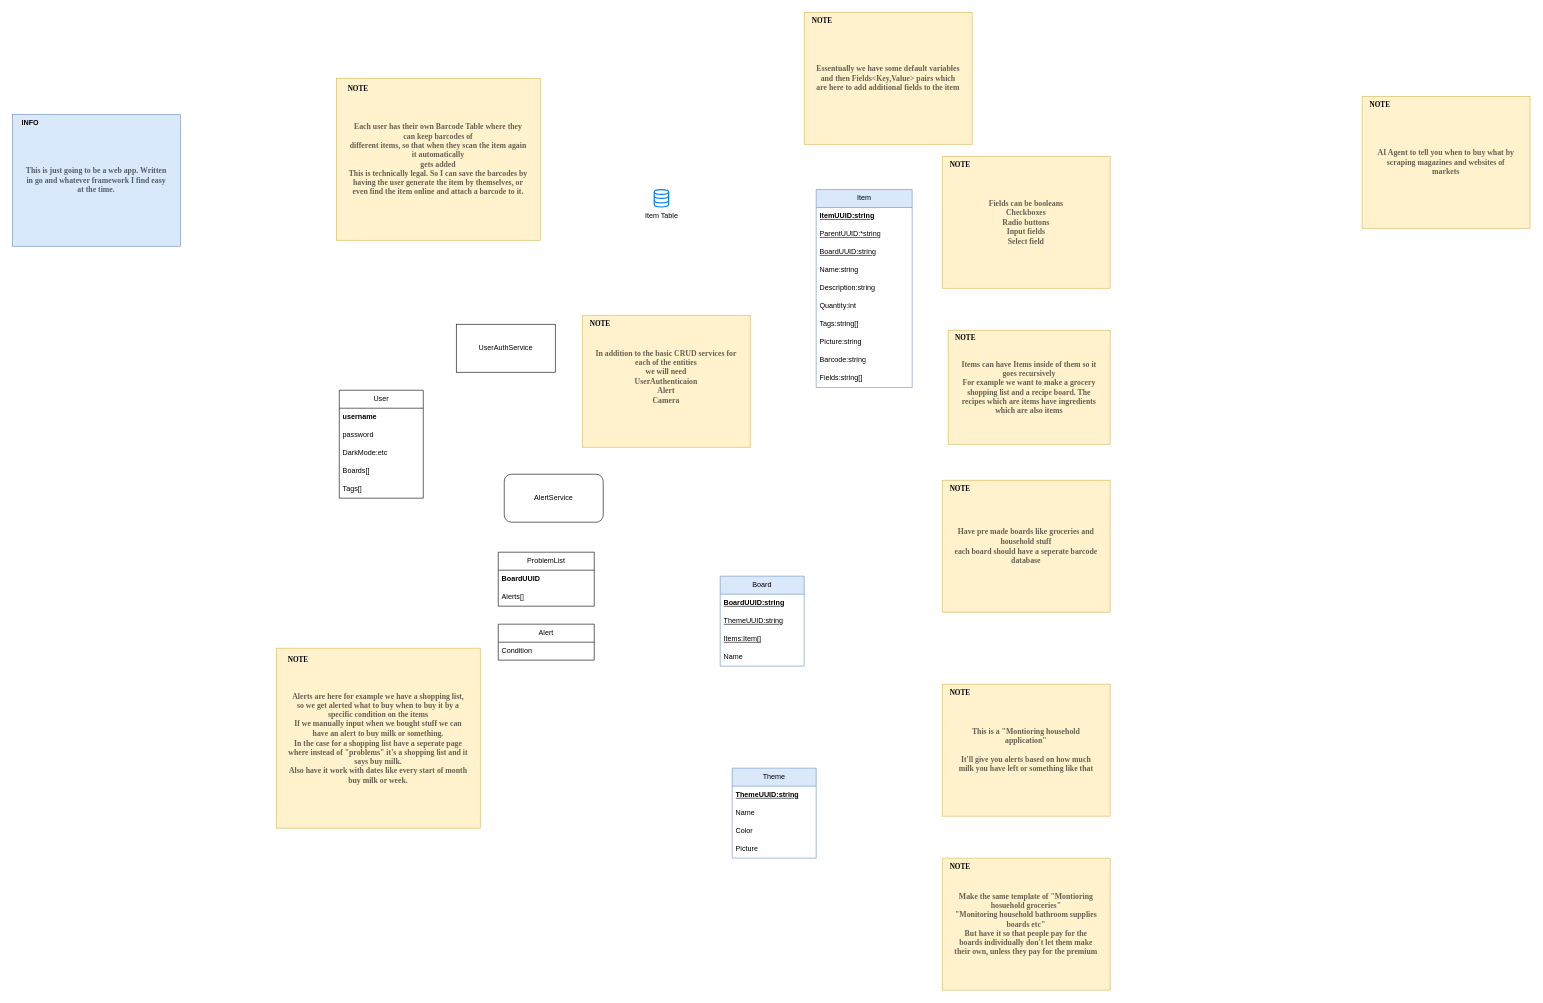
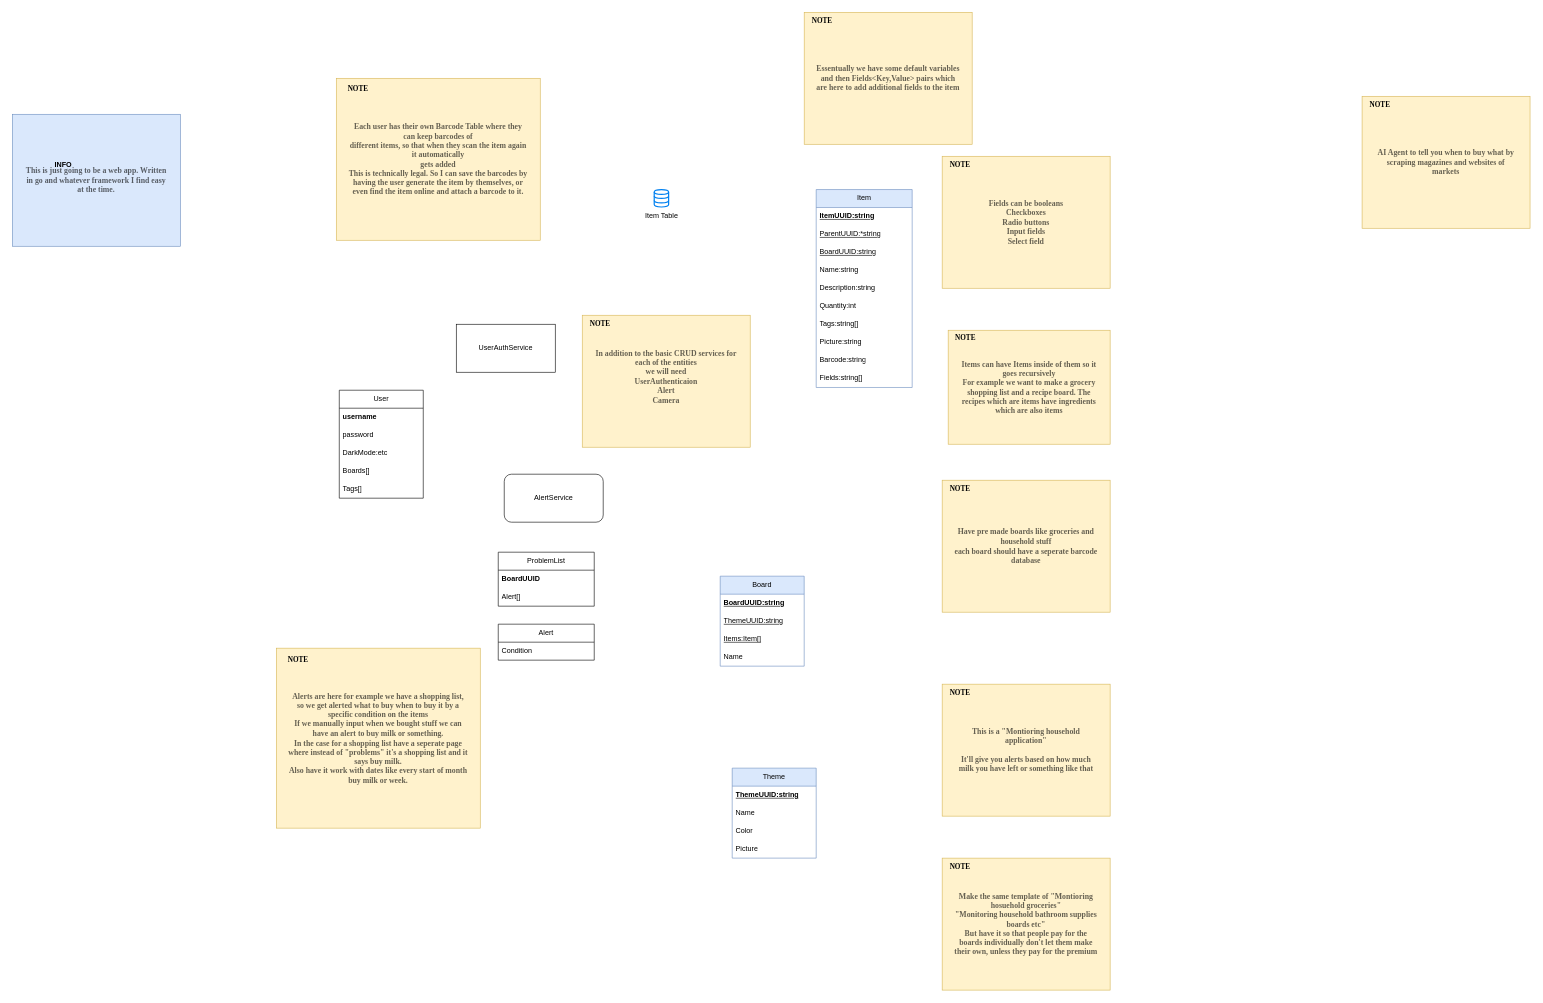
node "INFO": moved (30, 123) -> (63, 165)
node "Alerts[]": label "Alerts[]" -> "Alert[]"
